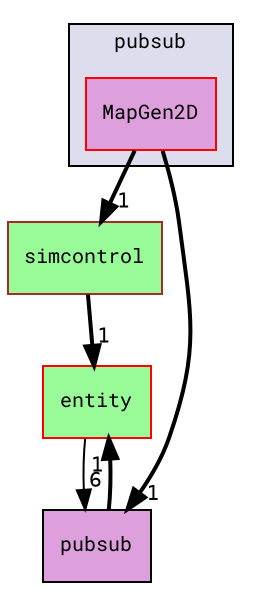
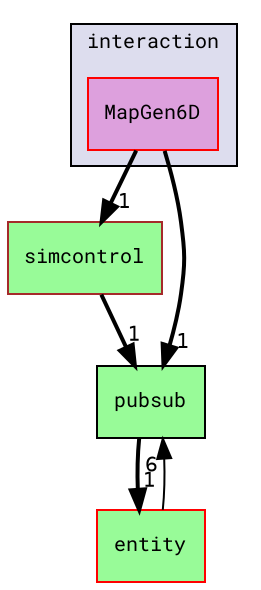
cluster "pubsub": label "pubsub" -> "interaction"
node "MapGen2D": label "MapGen2D" -> "MapGen6D"
edge "simcontrol" -> "entity": now "simcontrol" -> "pubsub"
node "pubsub": fillcolor plum -> palegreen
